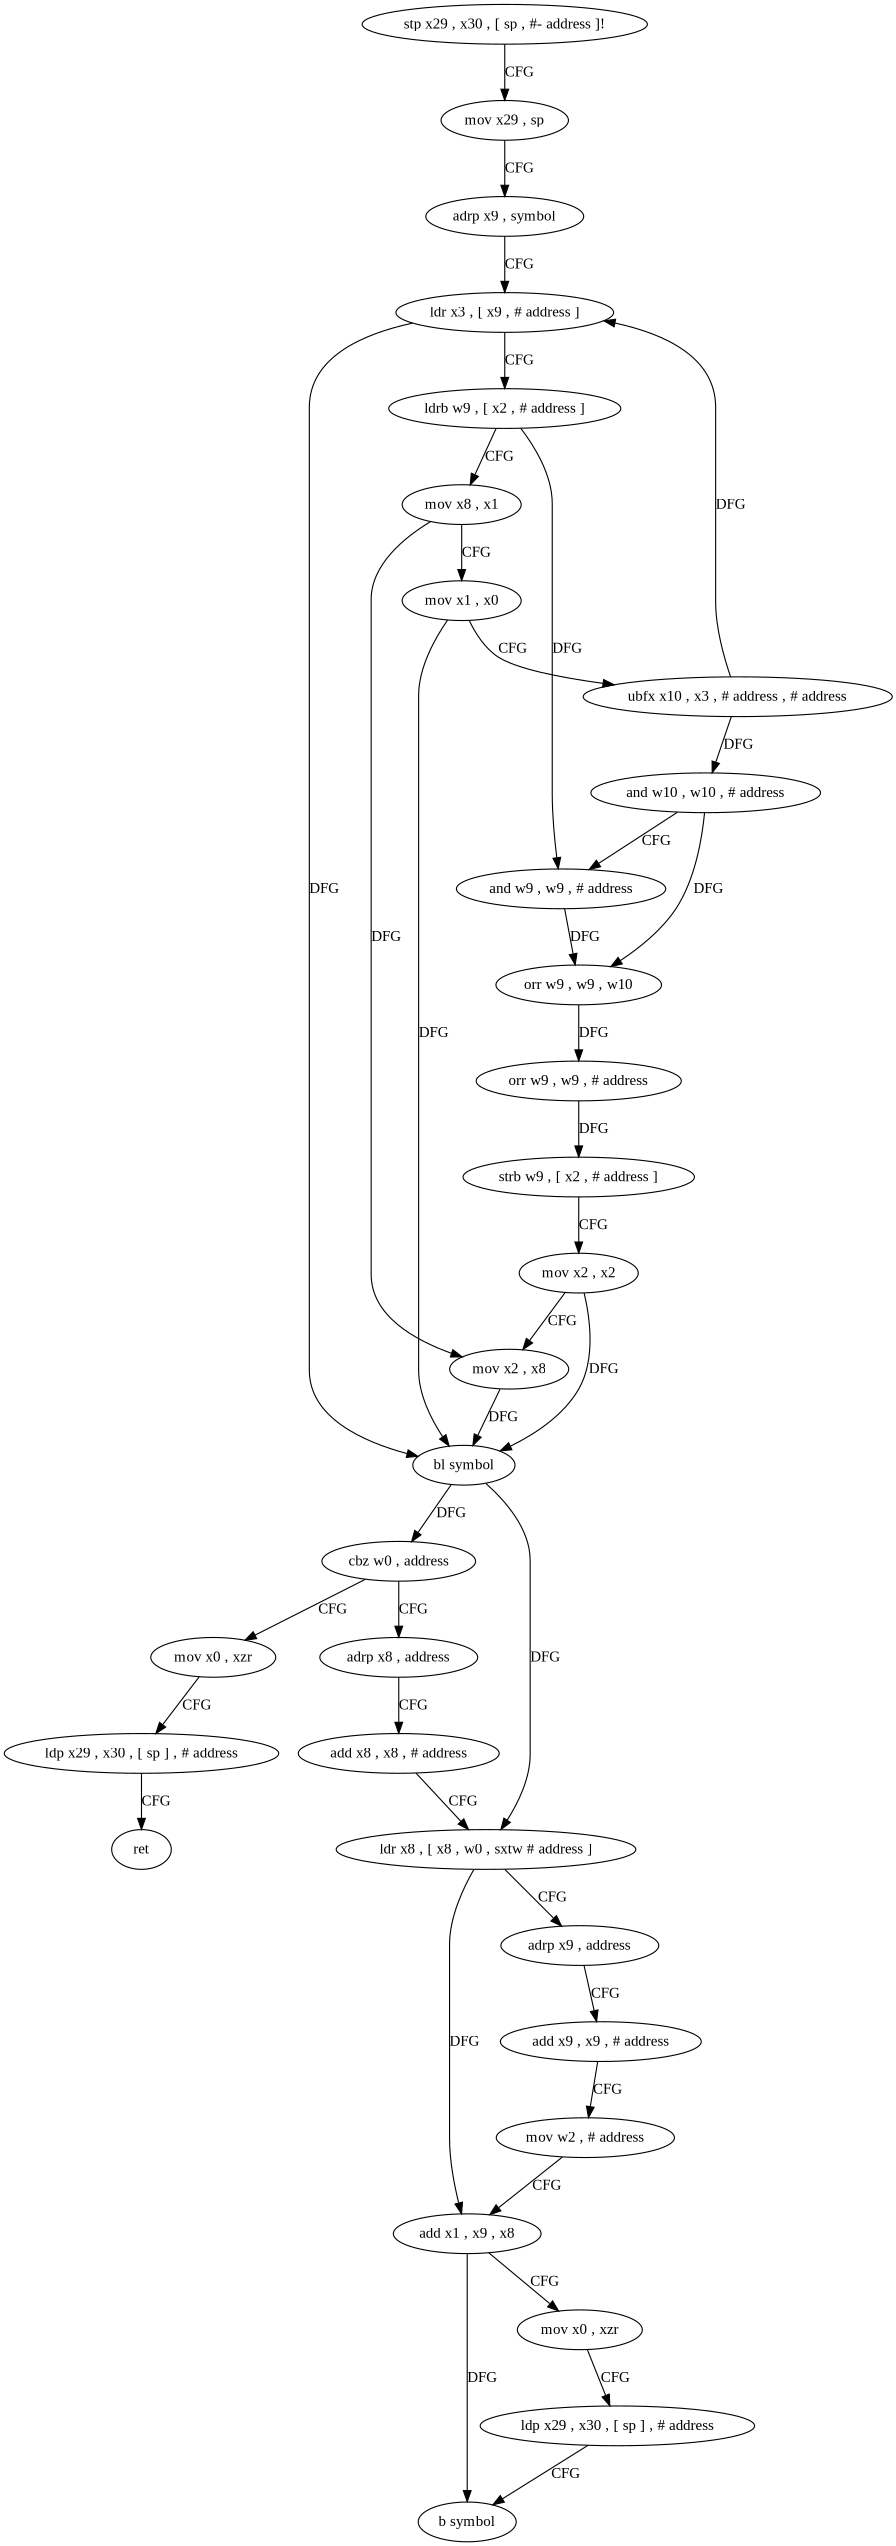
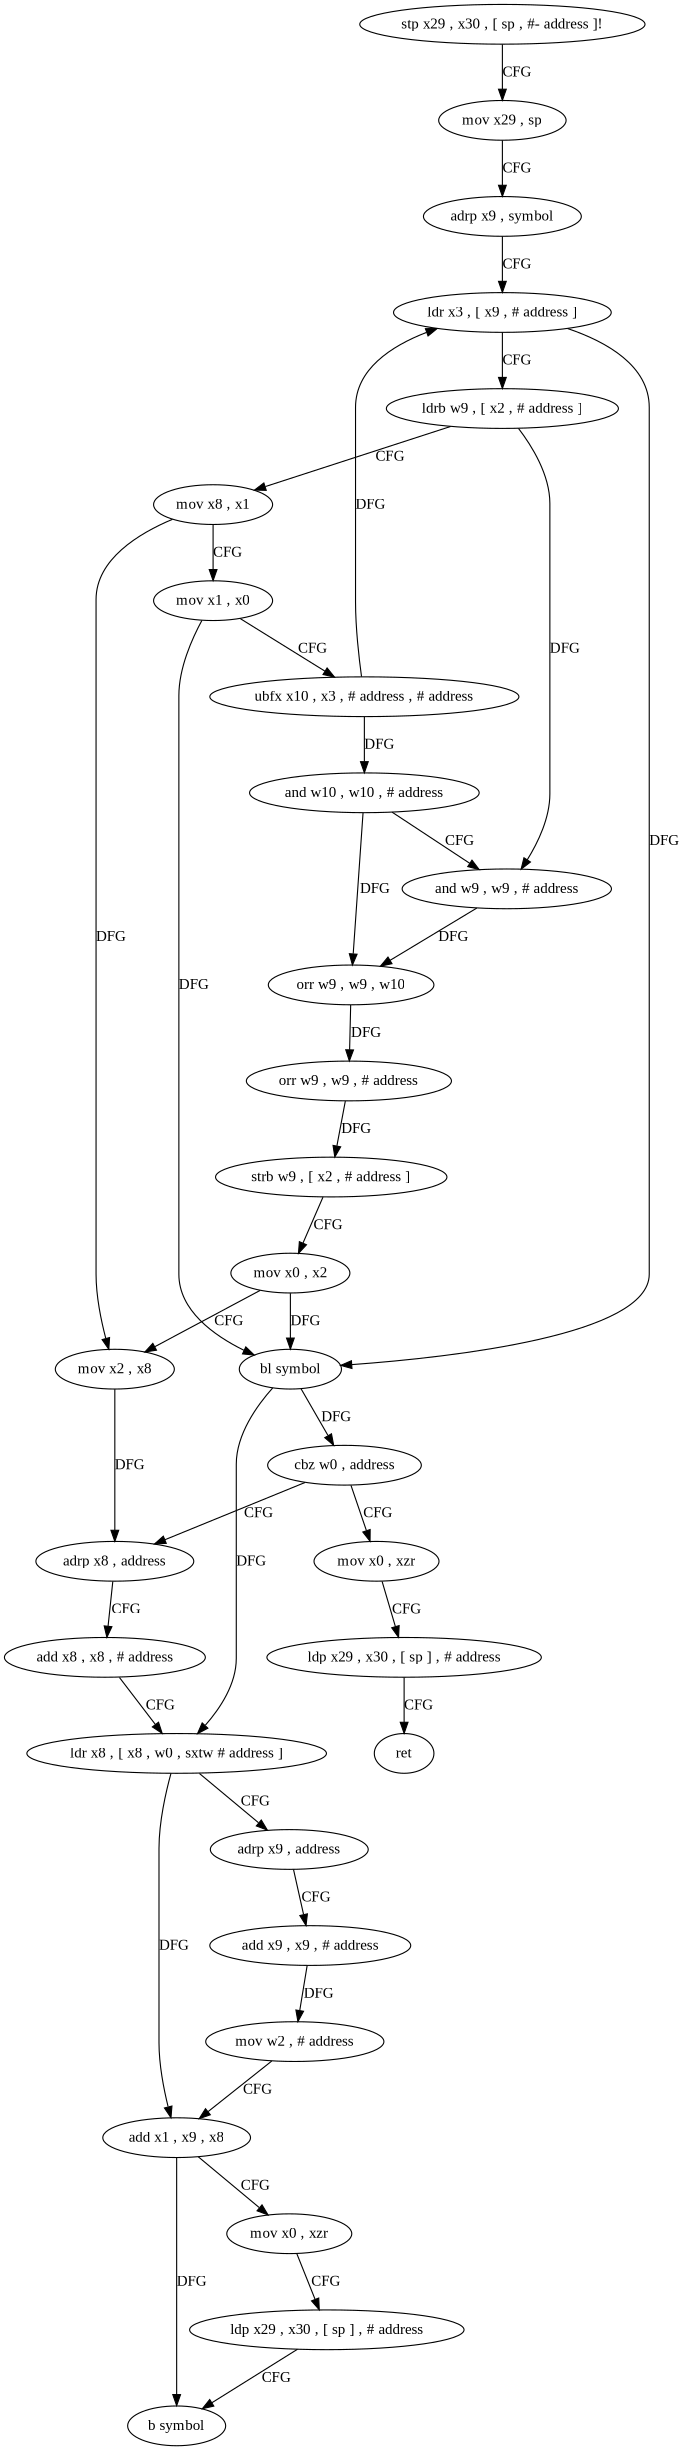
node "mov x2 , x2": label "mov x2 , x2" -> "mov x0 , x2"
edge "mov x2 , x8" -> "bl symbol": now "mov x2 , x8" -> "adrp x8 , address"
edge "add x9 , x9 , # address" -> "mov w2 , # address": label "CFG" -> "DFG"
